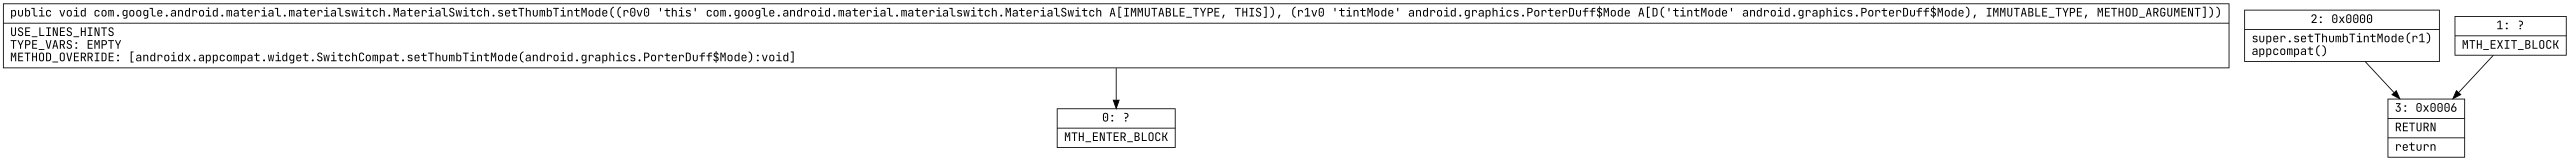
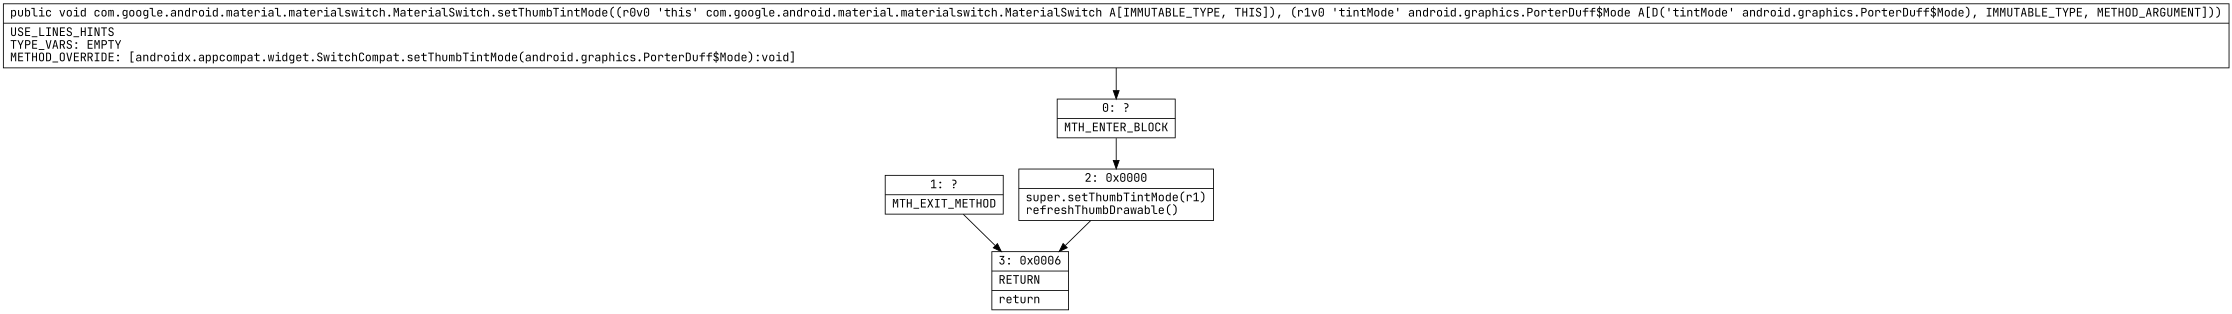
node "1: ?": text "MTH_EXIT_BLOCK" -> "MTH_EXIT_METHOD"
node "2: 0x0000": text "appcompat()" -> "refreshThumbDrawable()"
edge "0: ?" -> "2: 0x0000": added
